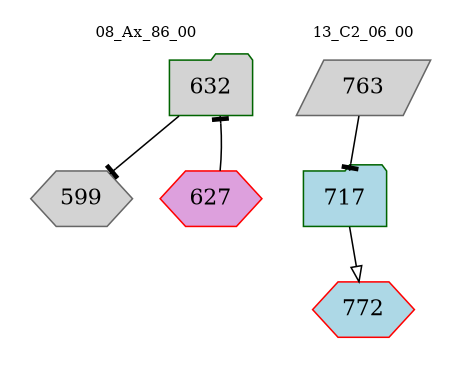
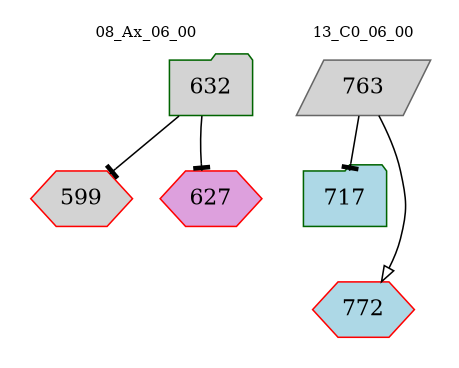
cluster "08_Ax_86_00": label "08_Ax_86_00" -> "08_Ax_06_00"
cluster "13_C2_06_00": label "13_C2_06_00" -> "13_C0_06_00"
edge "627" -> "632": reversed
node "599": color gray40 -> red
edge "717" -> "772": now "763" -> "772"
